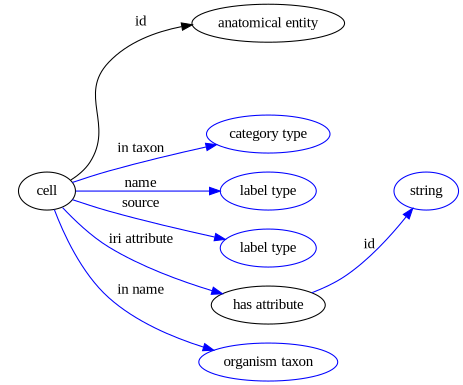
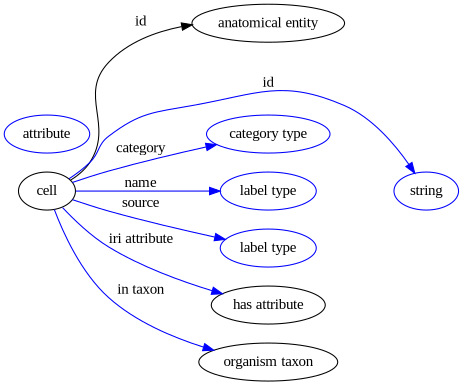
node "attribute": added
edge "cell" -> "category type": label "in taxon" -> "category"
edge "has attribute" -> "string": now "cell" -> "string"
edge "cell" -> "organism taxon": label "in name" -> "in taxon"
node "organism taxon": color blue -> black
